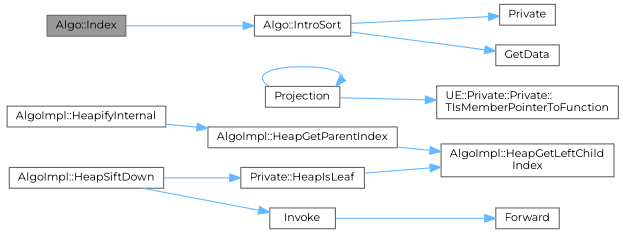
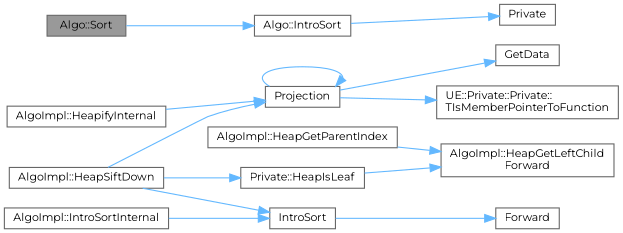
node "Algo::Index": label "Algo::Index" -> "Algo::Sort"
edge "Algo::IntroSort" -> "GetData": now "Projection" -> "GetData"
edge "AlgoImpl::HeapifyInternal" -> "AlgoImpl::HeapGetParentIndex": now "AlgoImpl::HeapifyInternal" -> "Projection"
edge "AlgoImpl::HeapSiftDown" -> "Projection": added
node "AlgoImpl::HeapGetLeftChild Index": label "AlgoImpl::HeapGetLeftChild Index" -> "AlgoImpl::HeapGetLeftChild Forward"
node "AlgoImpl::IntroSortInternal": added
node "Invoke": label "Invoke" -> "IntroSort"
